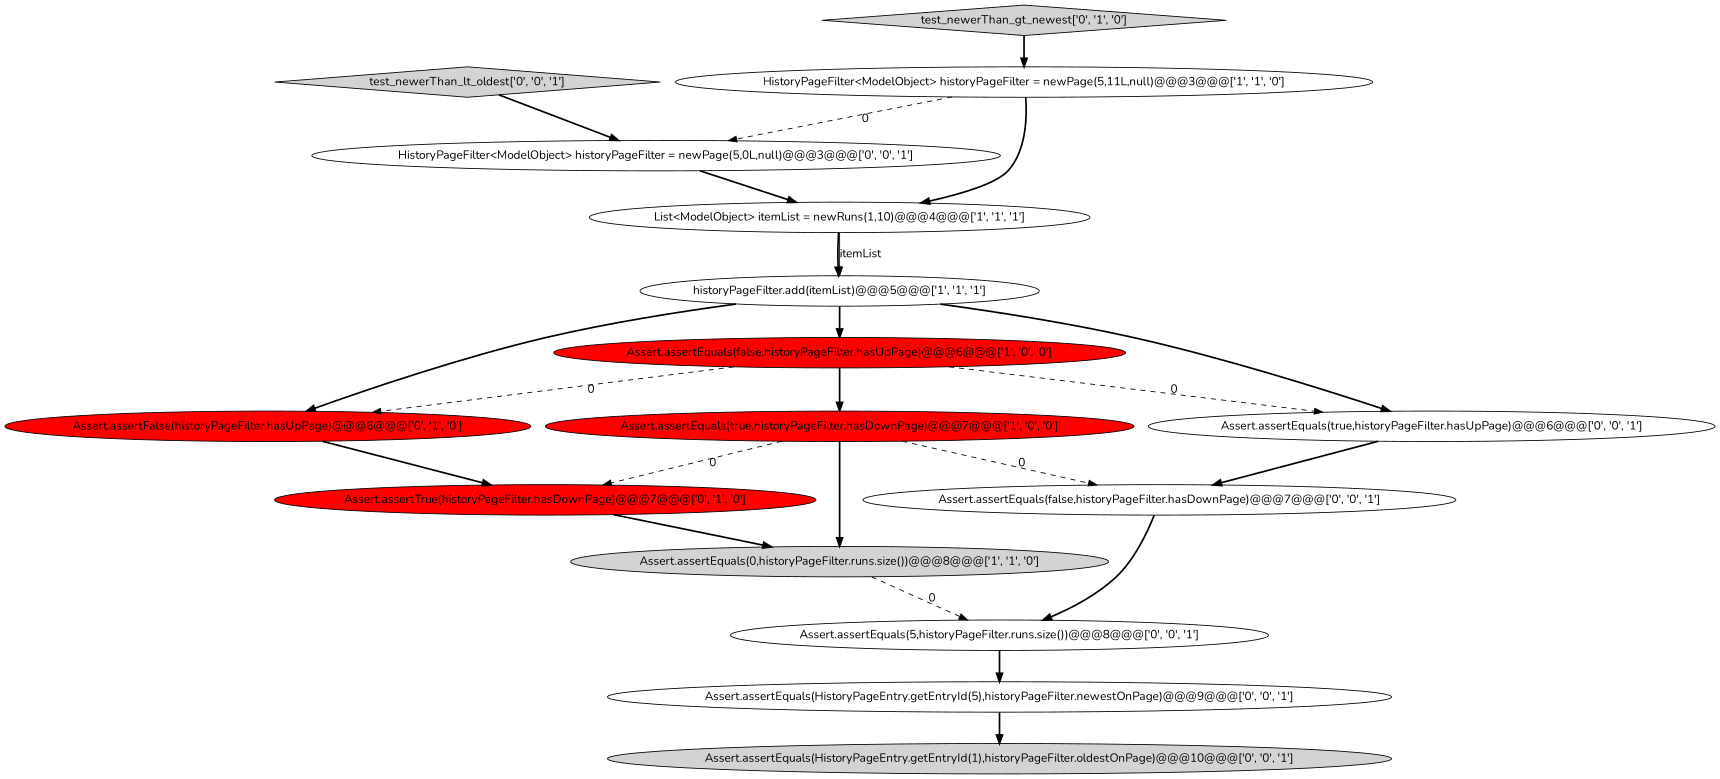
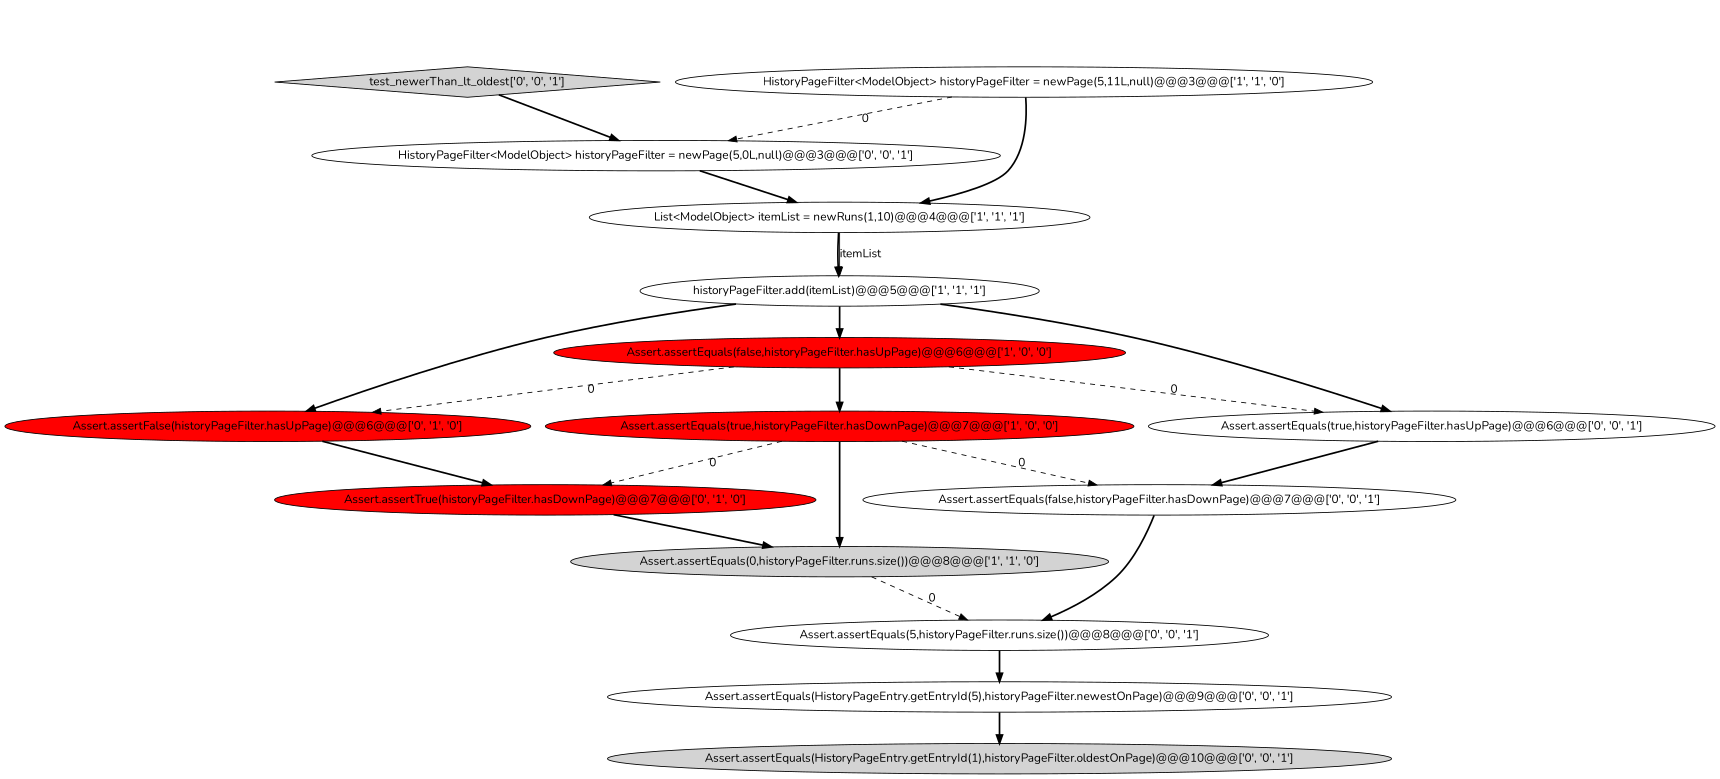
node "test_newerThan_gt_newest['0', '1', '0']": removed
